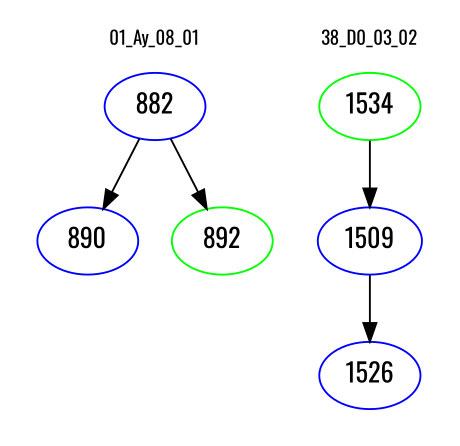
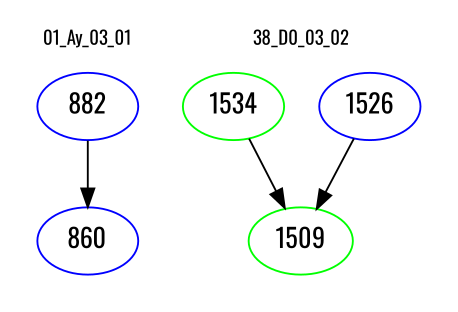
cluster "01_Ay_08_01": label "01_Ay_08_01" -> "01_Ay_03_01"
node "890": label "890" -> "860"
node "892": removed
node "1509": color blue -> green
edge "1509" -> "1526": reversed
